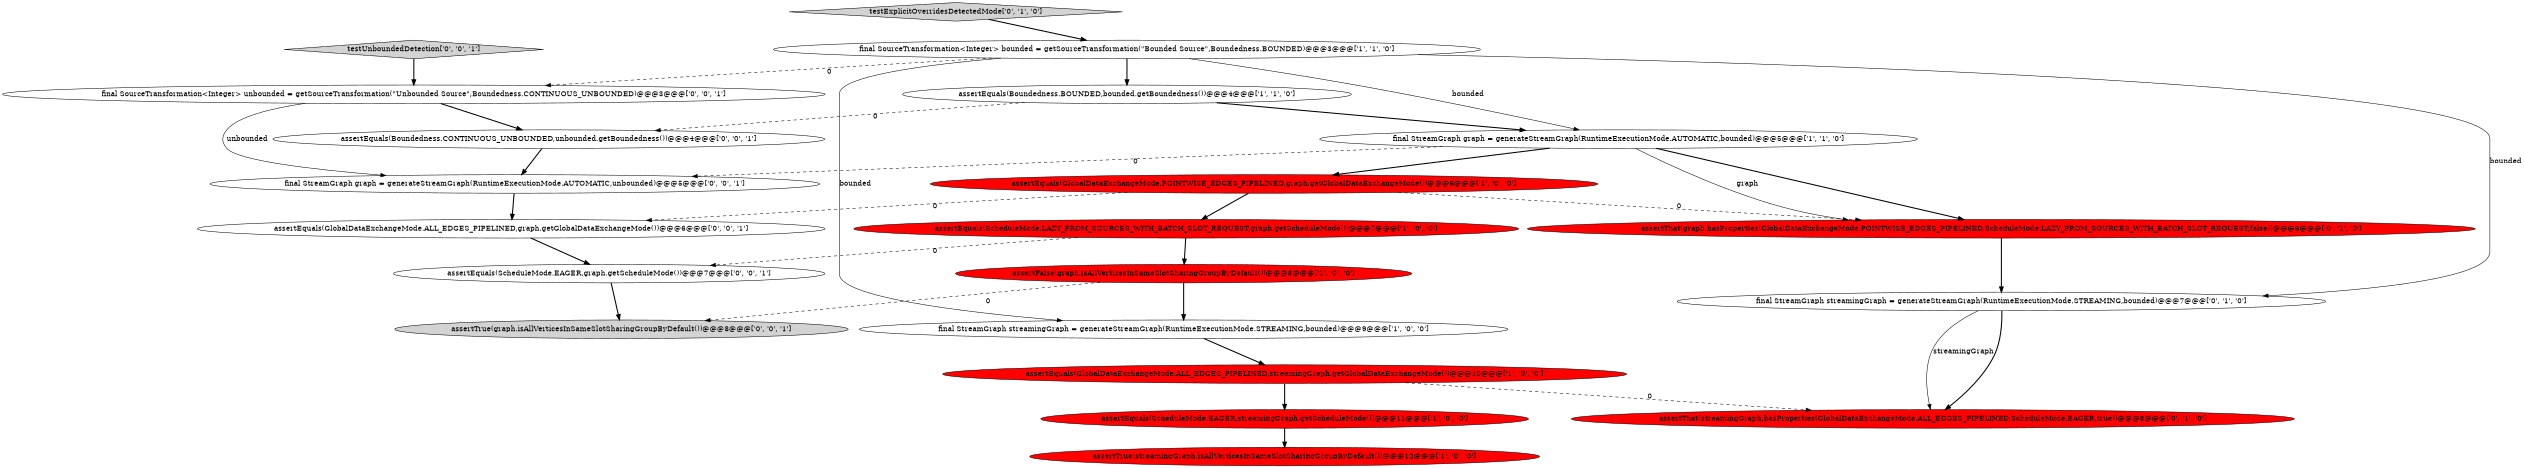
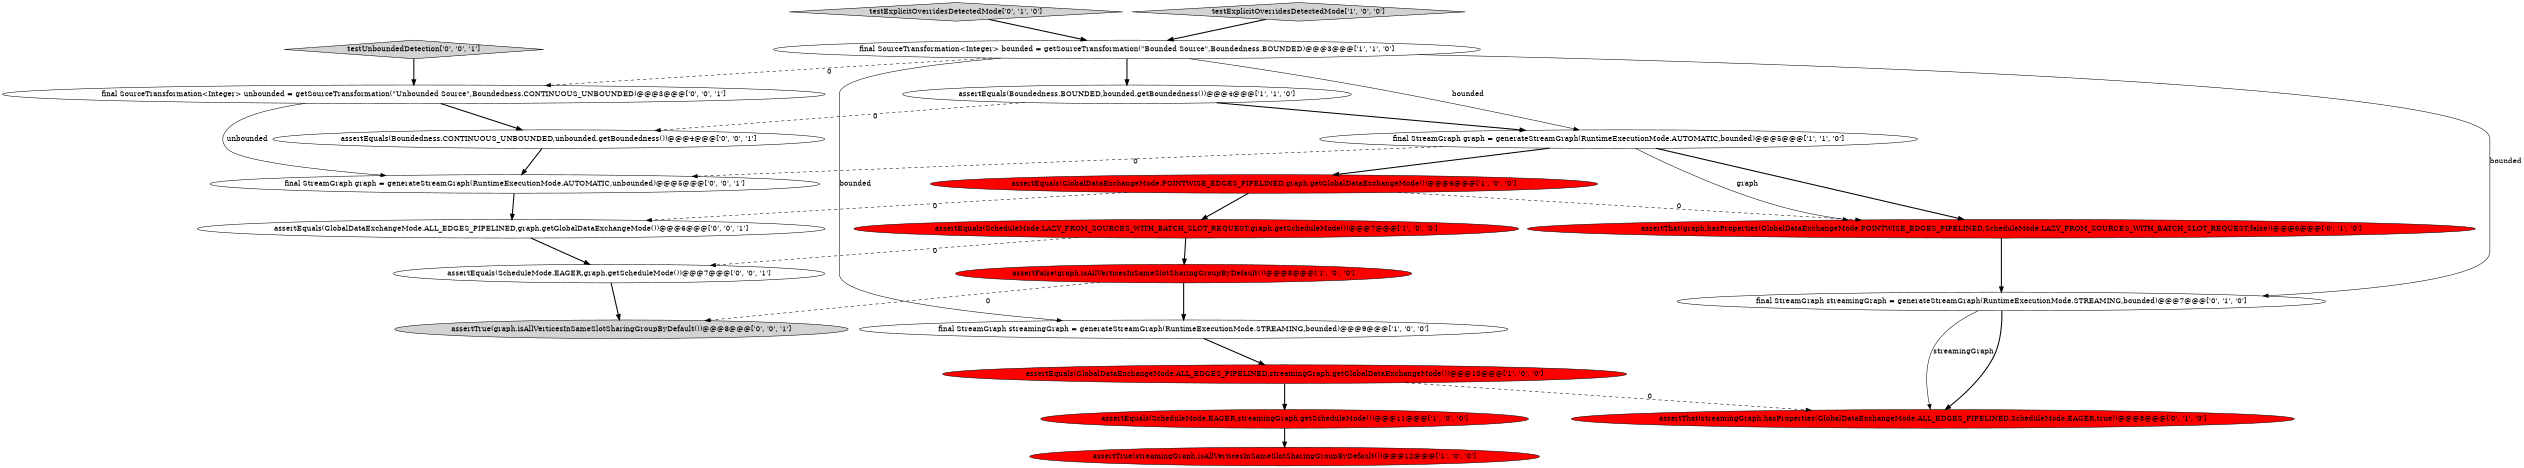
node "testExplicitOverridesDetectedMode['1', '0', '0']": added
